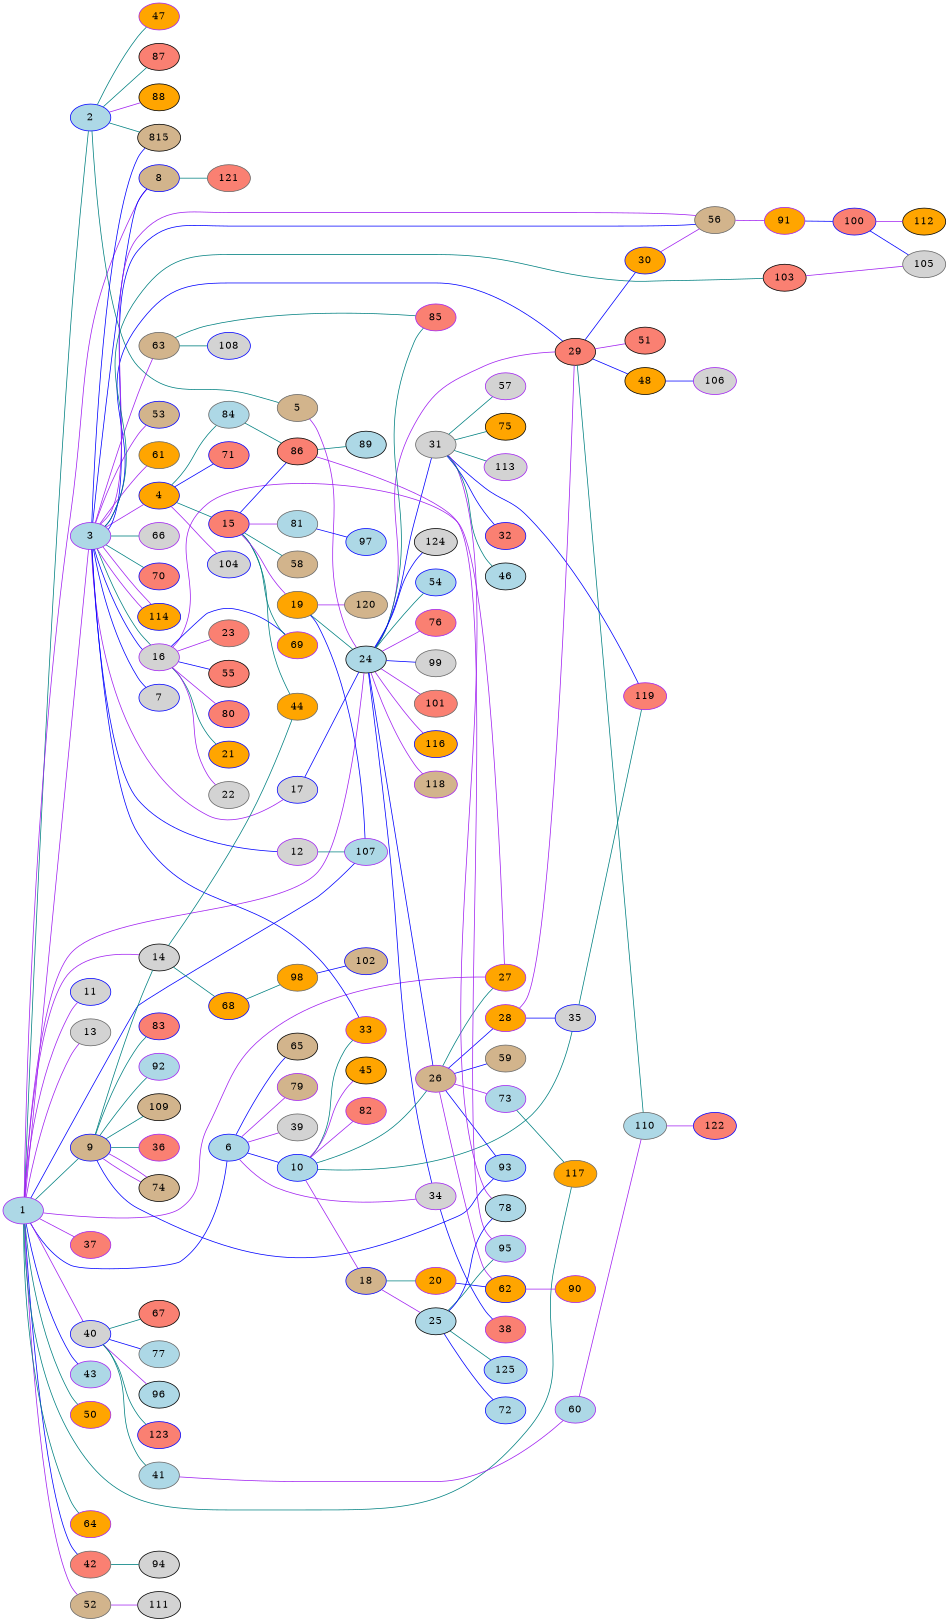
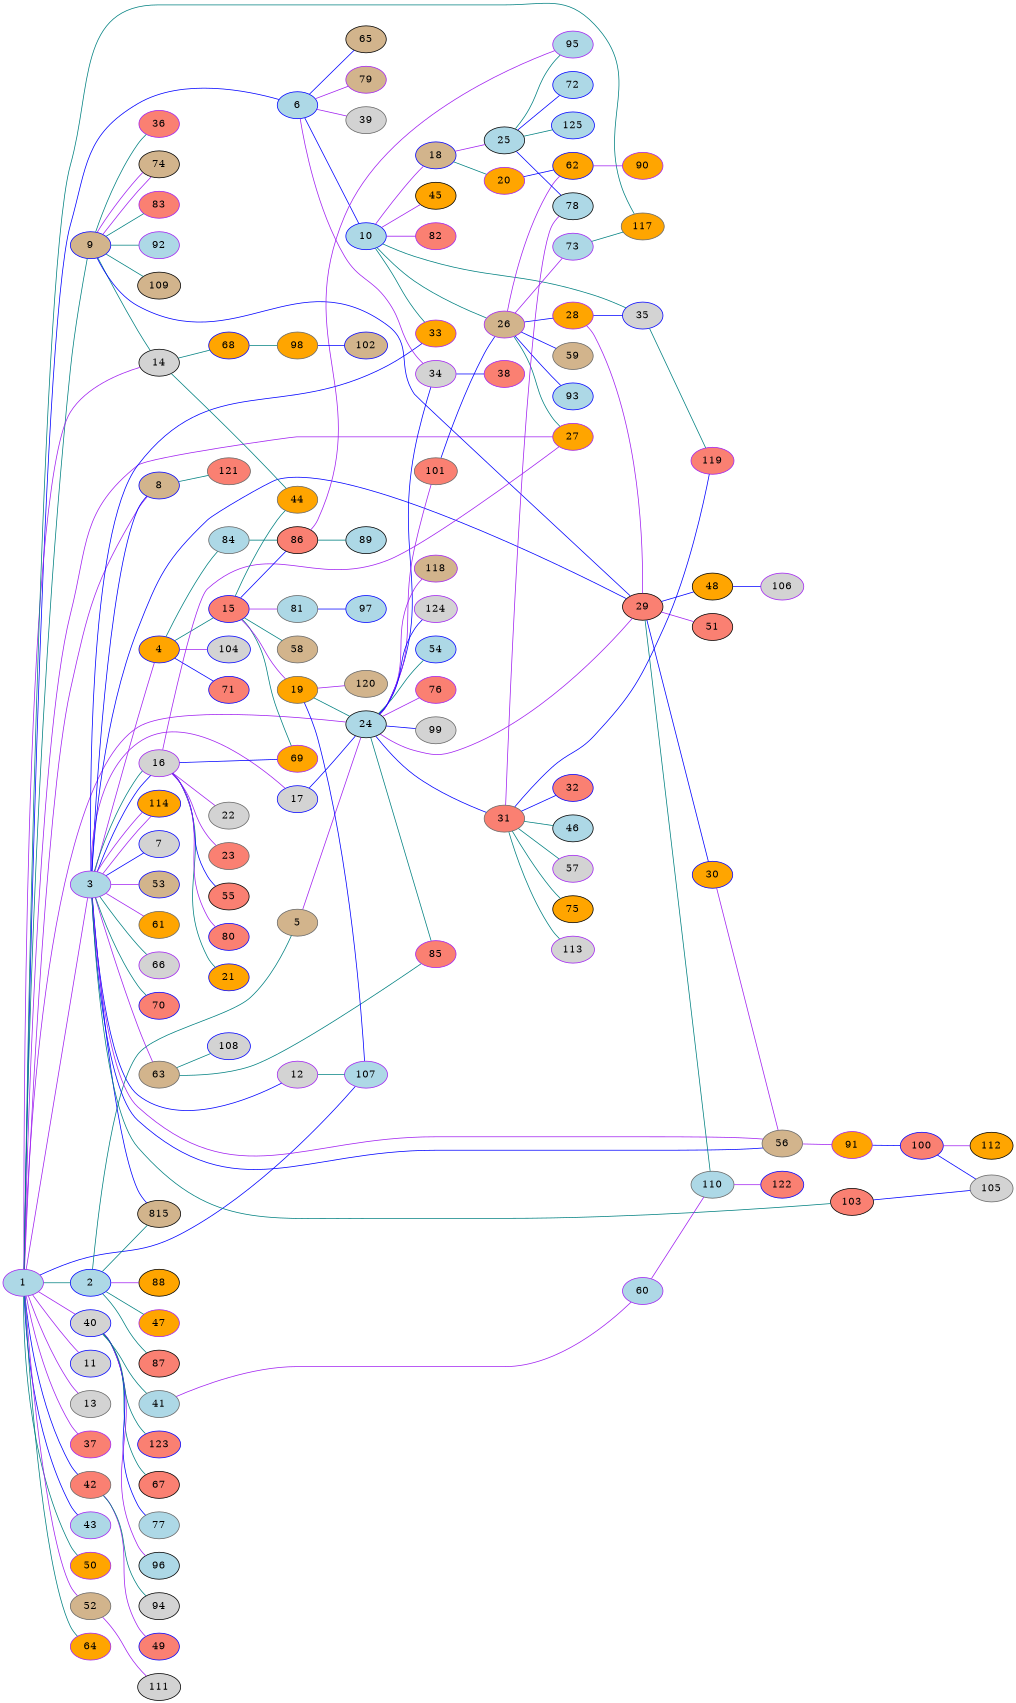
edge "105" -- "103": color purple -> blue
node "31": fillcolor lightgrey -> salmon
node "124": color black -> purple
node "116": removed
edge "24" -- "26": now "101" -- "26"
node "83": color blue -> purple
edge "9" -- "93": now "9" -- "29"
node "49": added
